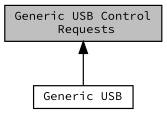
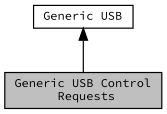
edge "Generic USB" -> "Generic USB Control Requests": reversed
